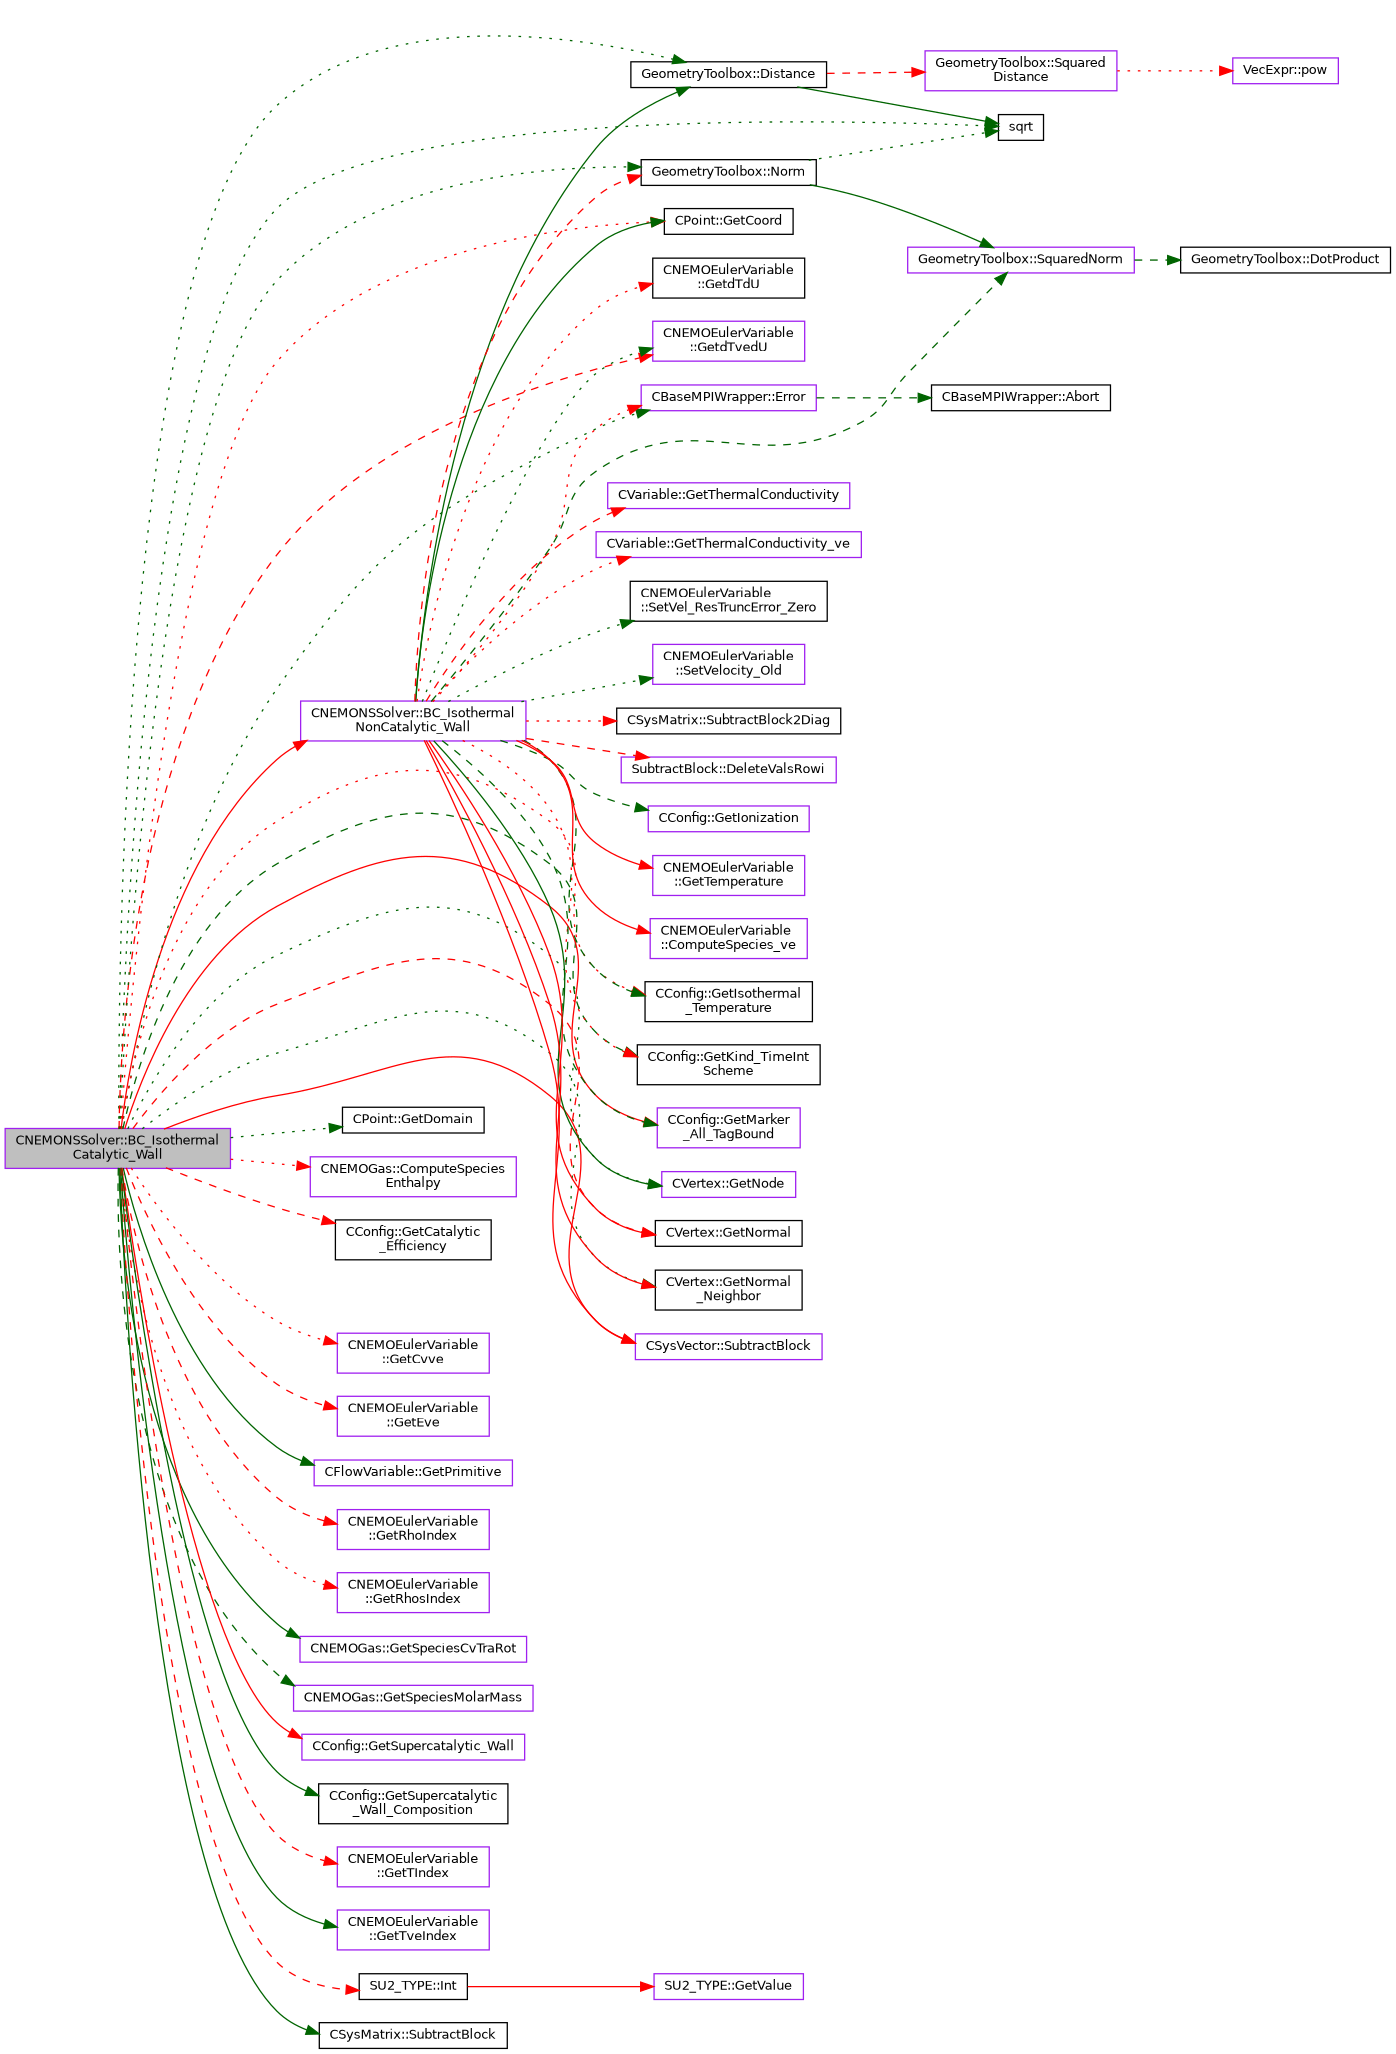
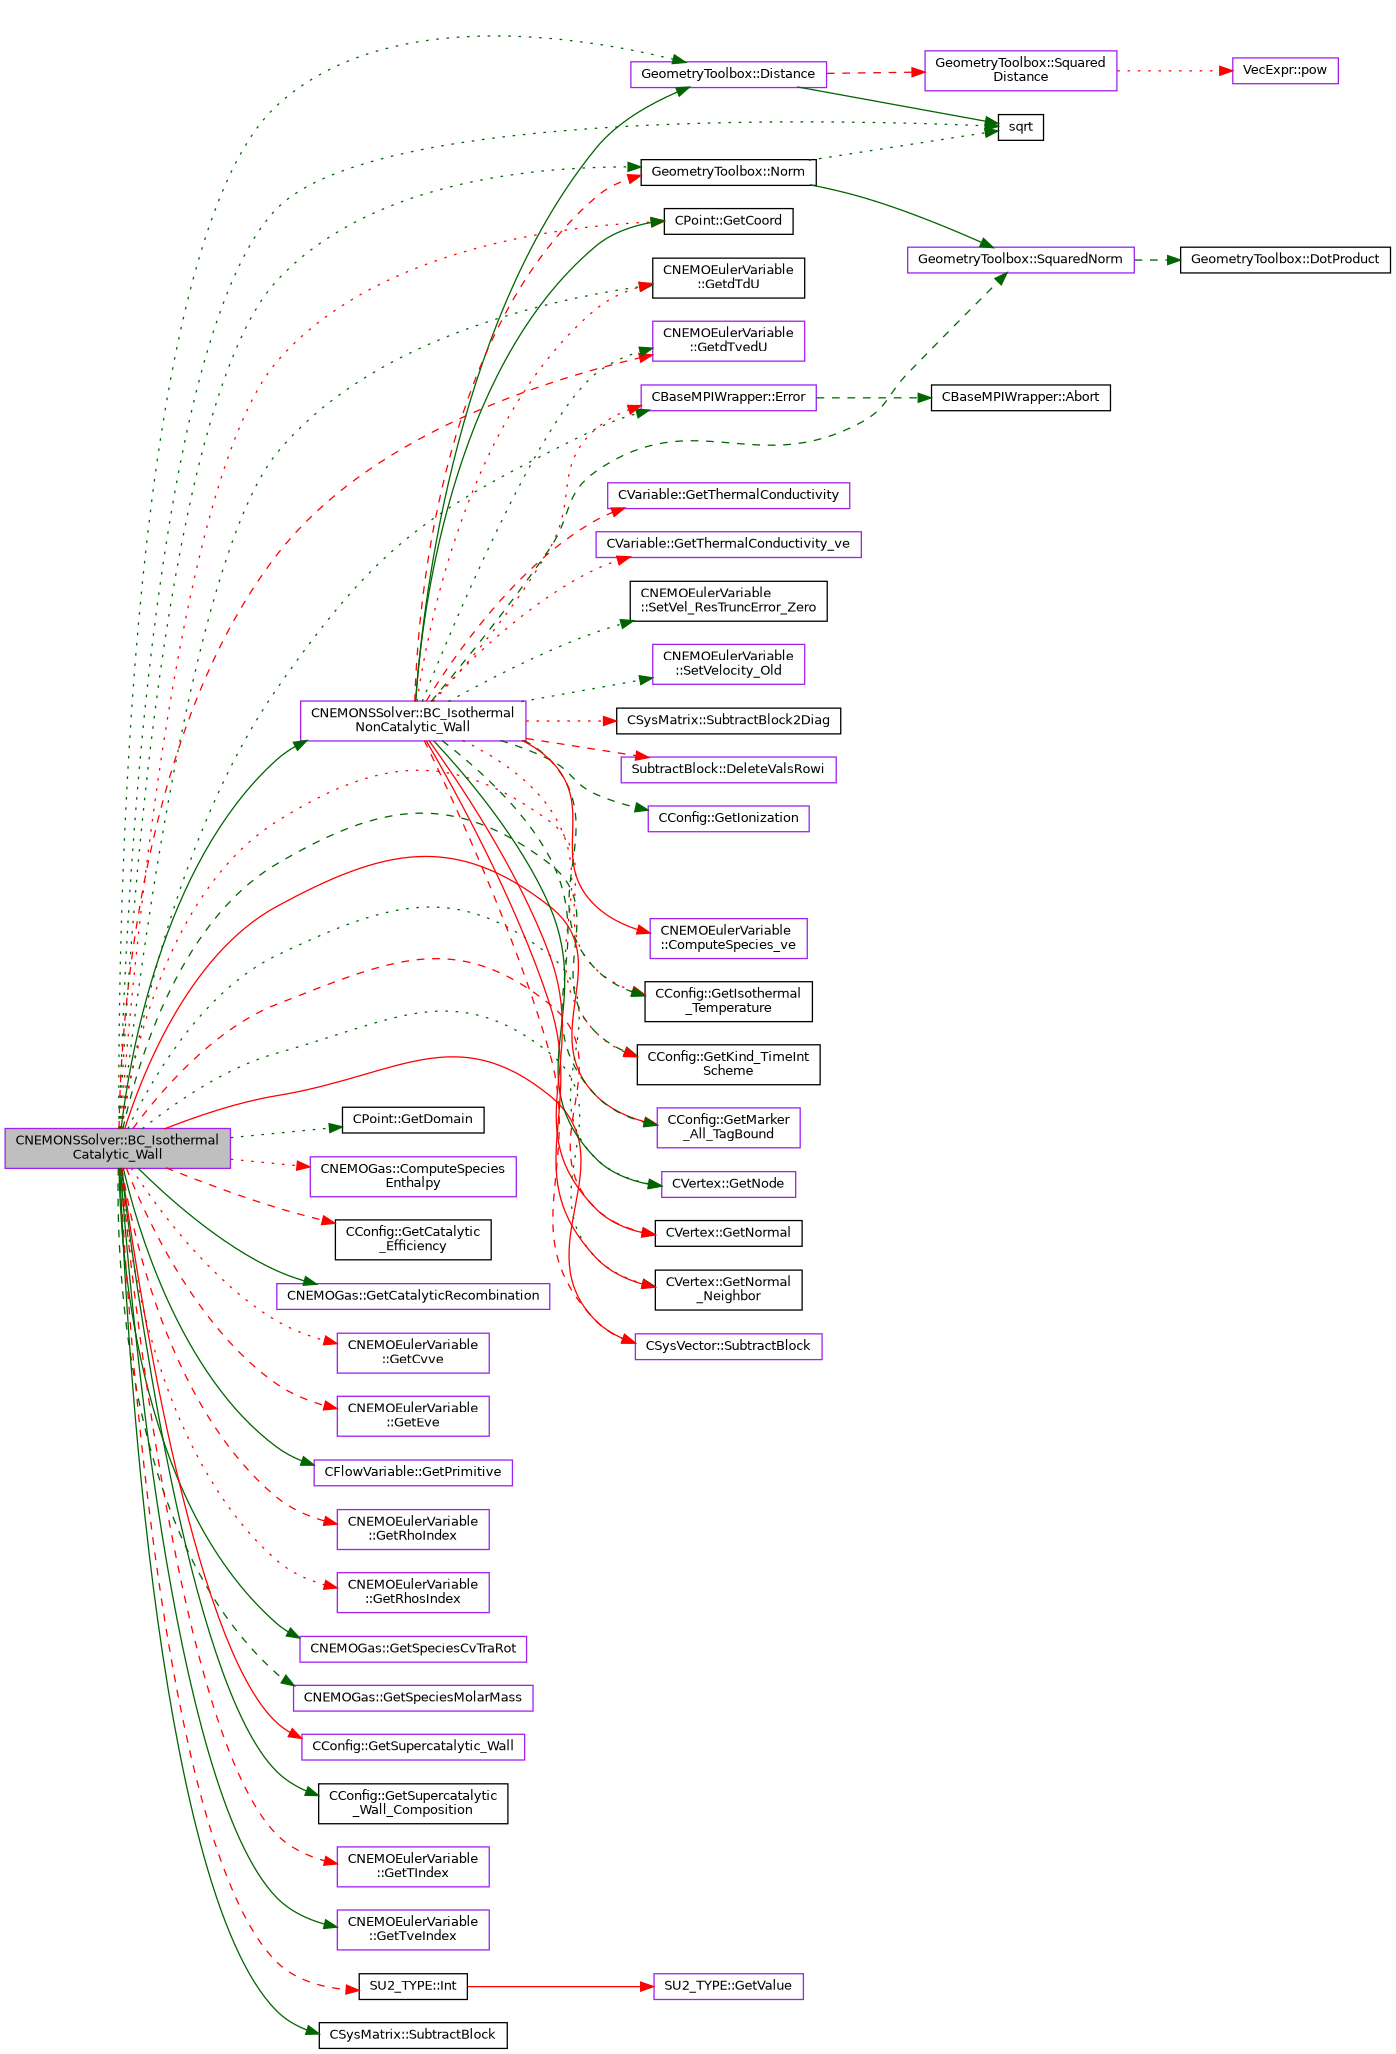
node "GeometryToolbox::Distance": color black -> purple
edge "CNEMONSSolver::BC_Isothermal Catalytic_Wall" -> "CNEMOEulerVariable ::GetdTdU": added
edge "CNEMONSSolver::BC_Isothermal Catalytic_Wall" -> "CNEMONSSolver::BC_Isothermal NonCatalytic_Wall": color red -> darkgreen
node "CNEMOEulerVariable ::GetTemperature": removed
edge "CNEMONSSolver::BC_Isothermal NonCatalytic_Wall" -> "CSysVector::SubtractBlock": style solid -> dashed
node "CNEMOGas::GetCatalyticRecombination": added
